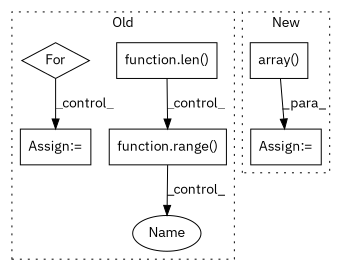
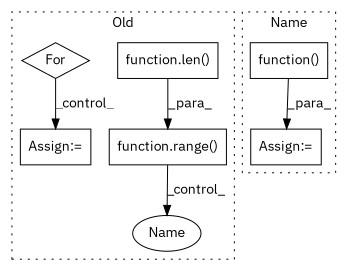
cluster "New": label "New" -> "Name"
node "array()": label "array()" -> "function()"
edge "function.len()" -> "function.range()": label "_control_" -> "_para_"
